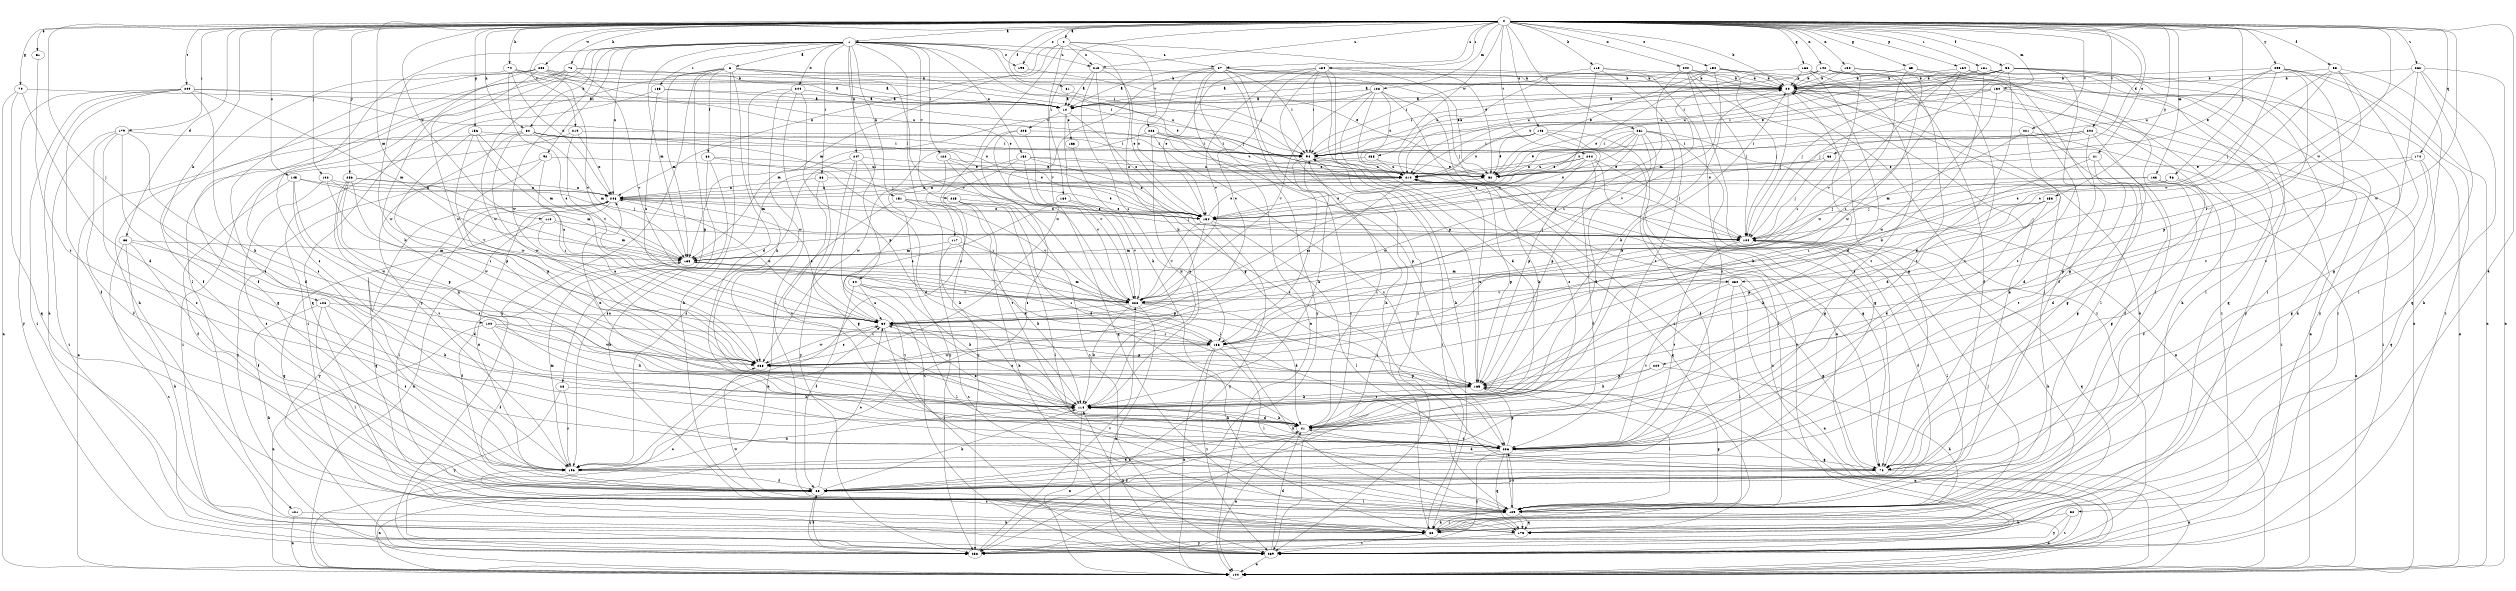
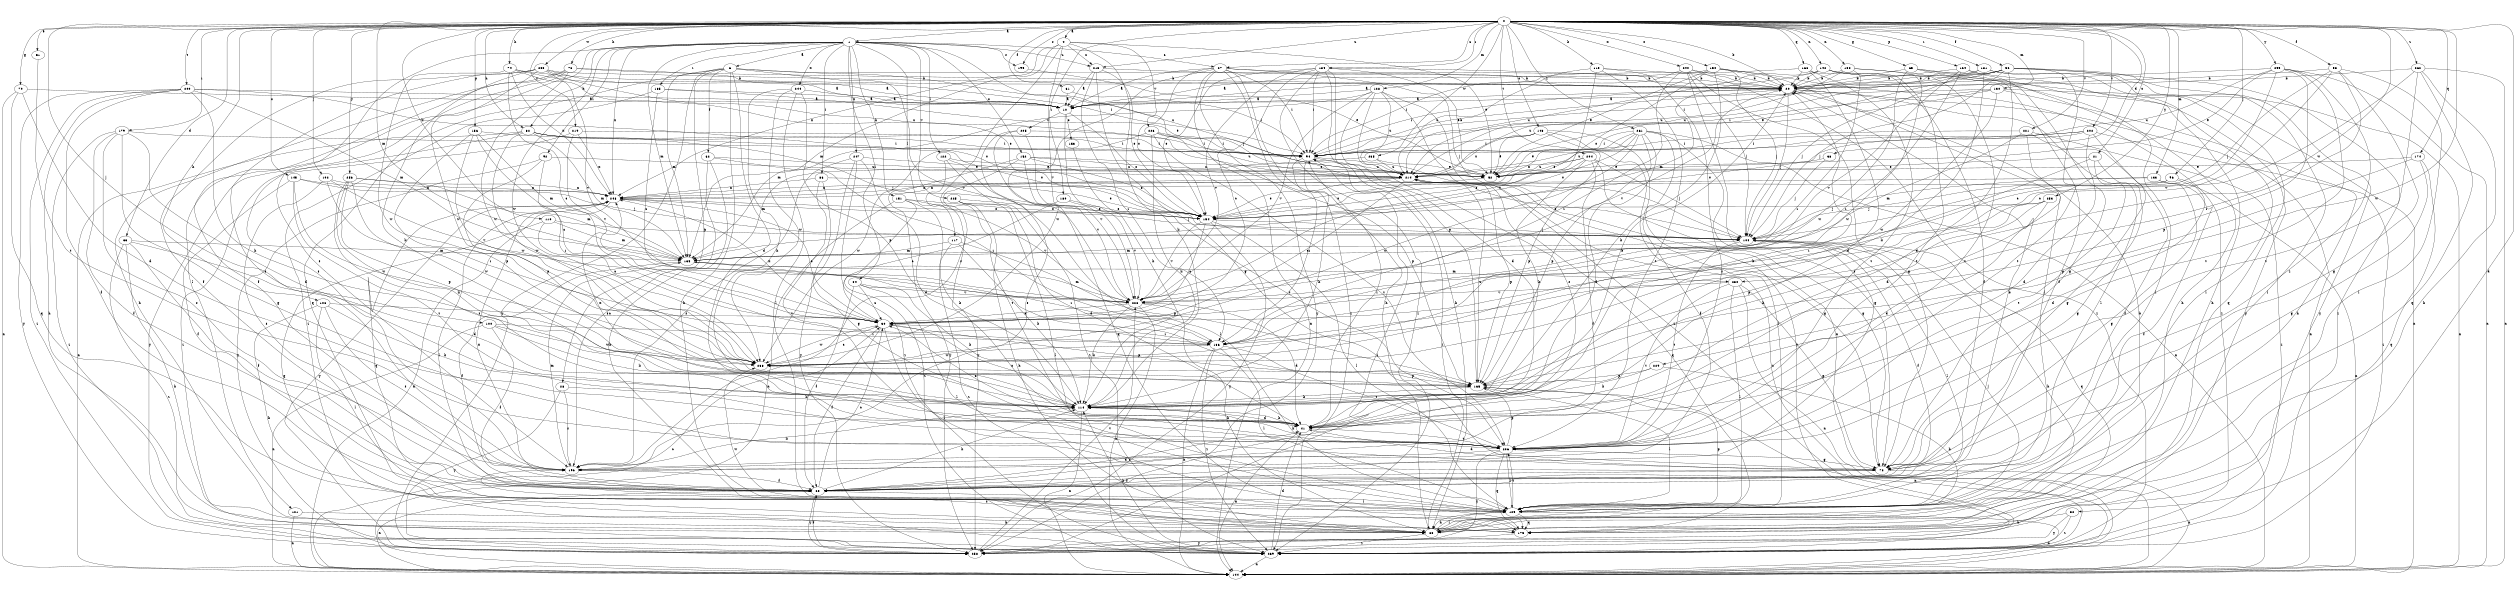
edge "1" -> "94": removed, label "i"
edge "154" -> "214": reversed
edge "76" -> "228": removed, label "v"
edge "82" -> "196": now "82" -> "258"
edge "30" -> "63": added, label "f"
edge "65" -> "83": added, label "h"
edge "248" -> "125": reversed
edge "255" -> "269": now "255" -> "73"
